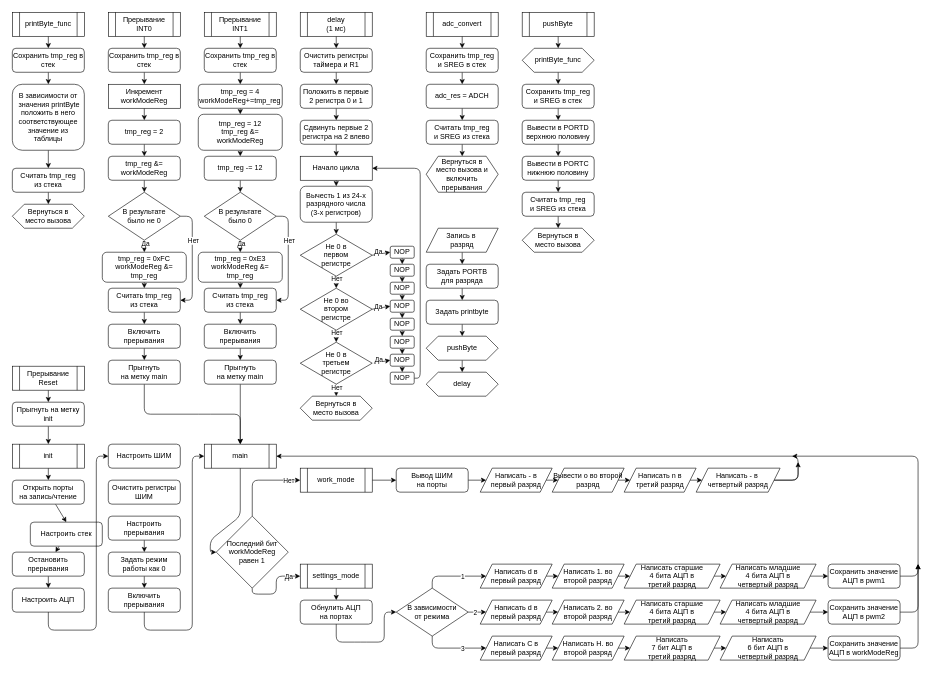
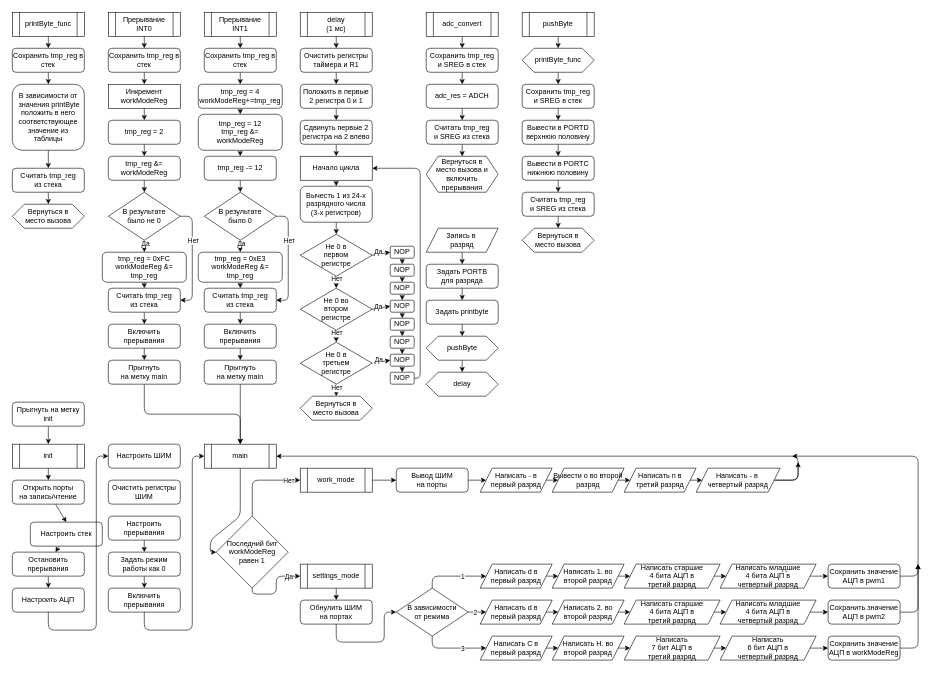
node "Прерывание Reset": removed
edge "Прерывание Reset" -> "Прыгнуть на метку init": removed
node "Обнулить АЦП на портах": label "Обнулить АЦП на портах" -> "Обнулить ШИМ на портах"
